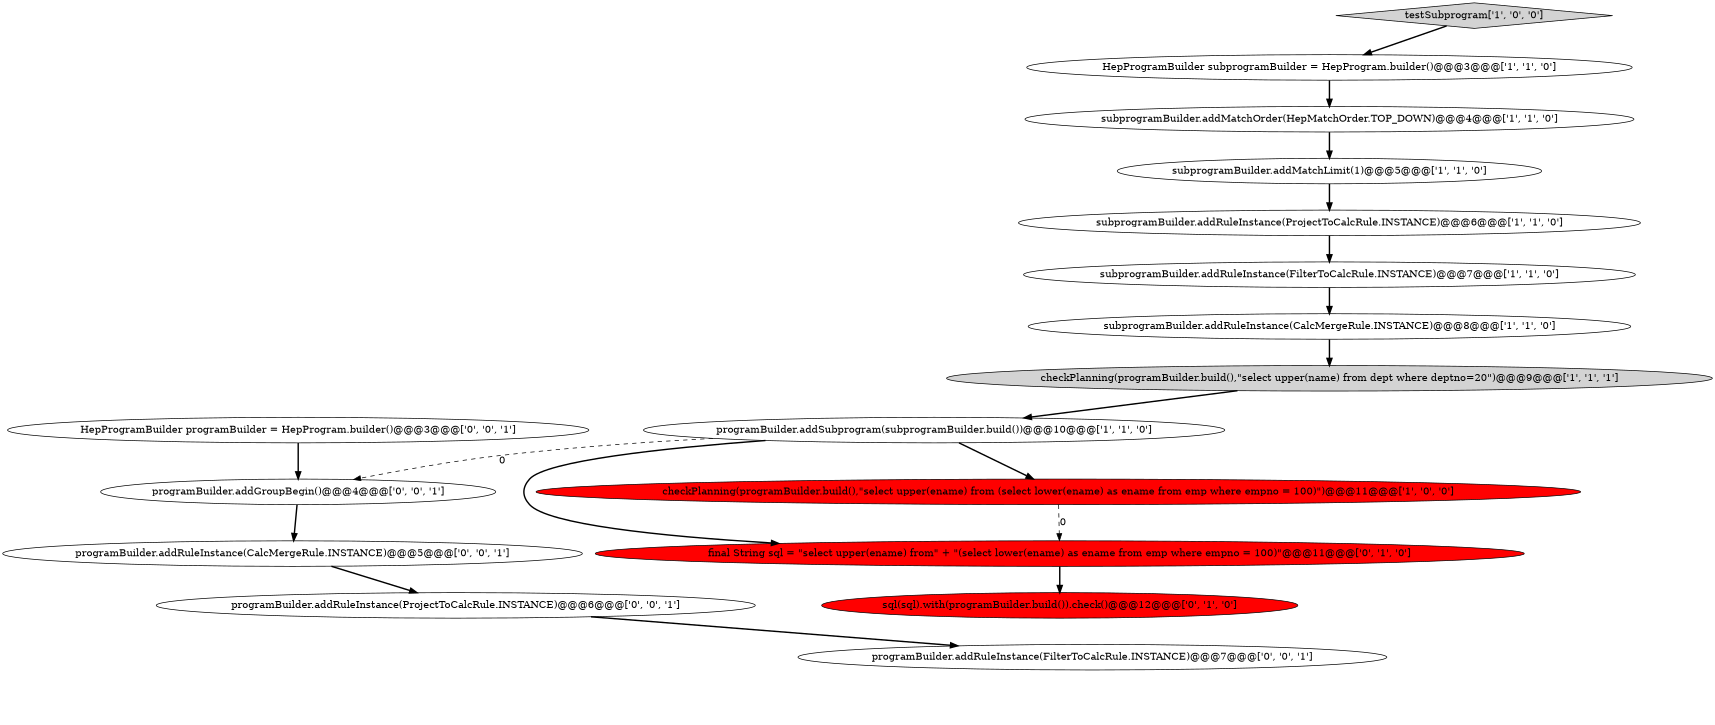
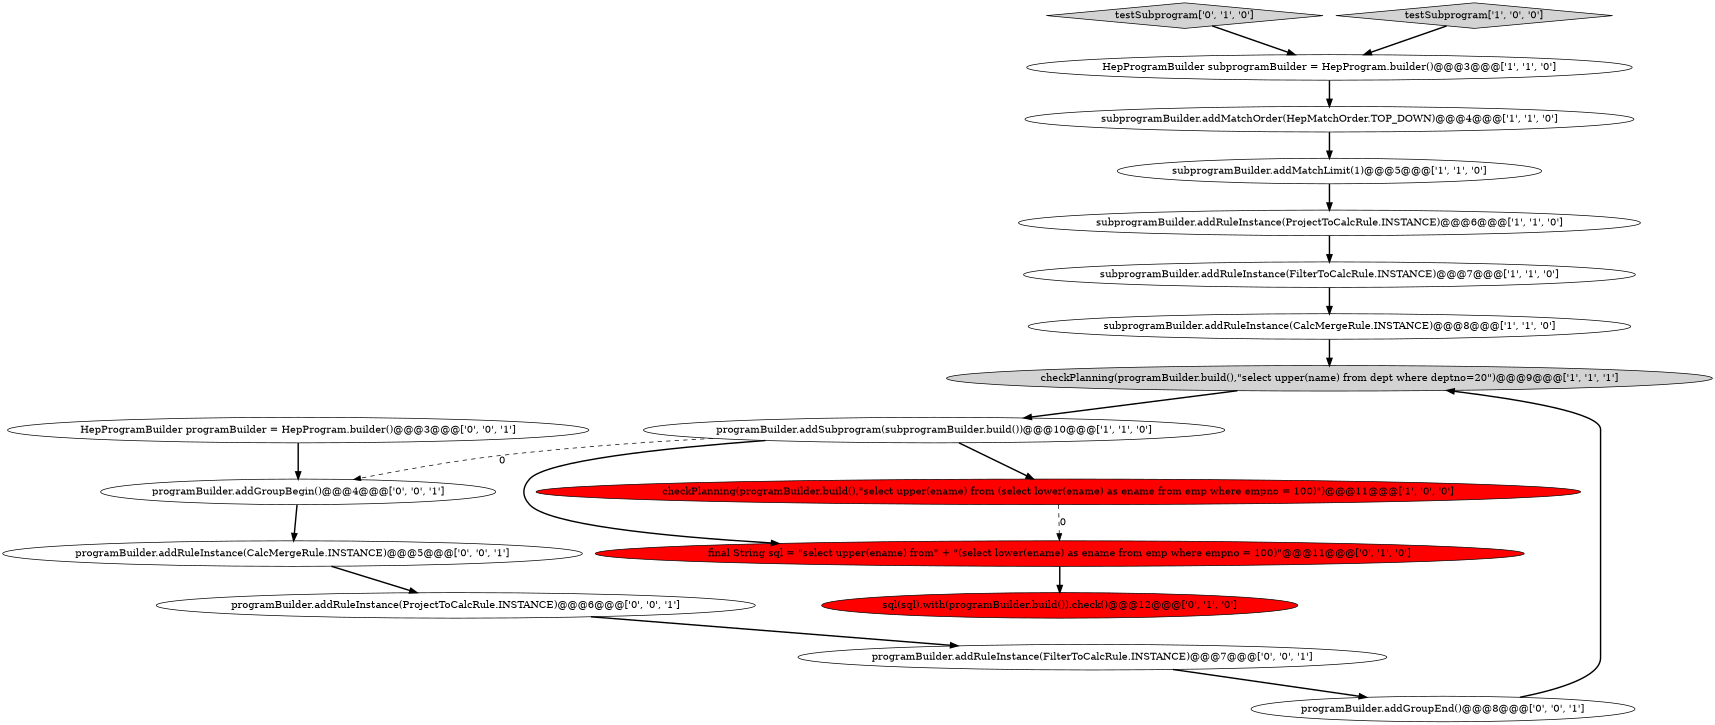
node "testSubprogram['0', '1', '0']": added
node "programBuilder.addGroupEnd()@@@8@@@['0', '0', '1']": added
